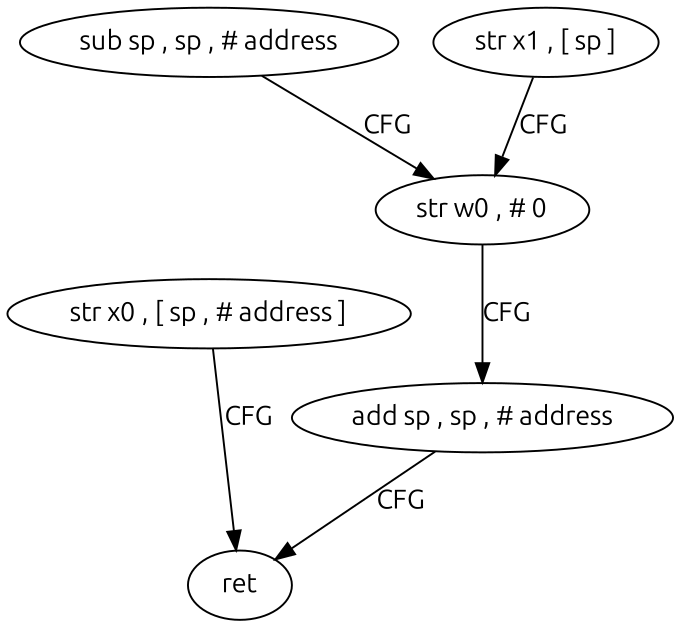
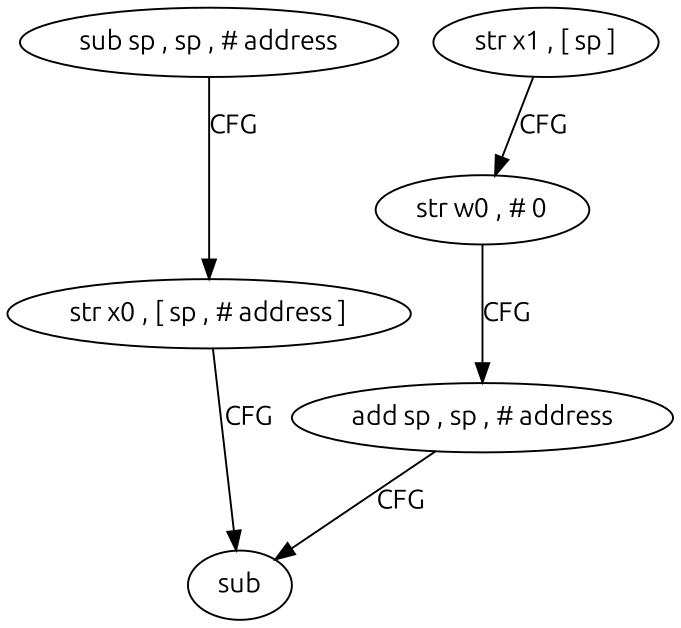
edge "sub sp , sp , # address" -> "str w0 , # 0": now "sub sp , sp , # address" -> "str x0 , [ sp , # address ]"
node "ret": label "ret" -> "sub"
